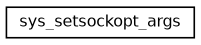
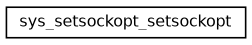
node "sys_setsockopt_args": label "sys_setsockopt_args" -> "sys_setsockopt_setsockopt"
